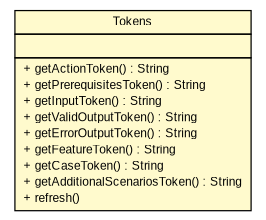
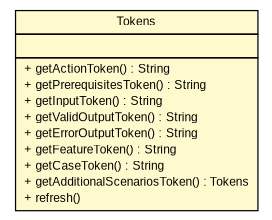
node "Tokens": text "+ getAdditionalScenariosToken() : String" -> "+ getAdditionalScenariosToken() : Tokens"
